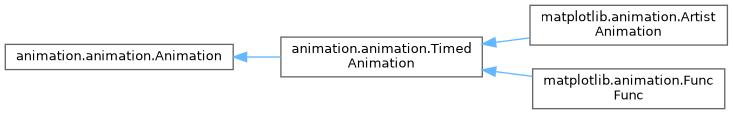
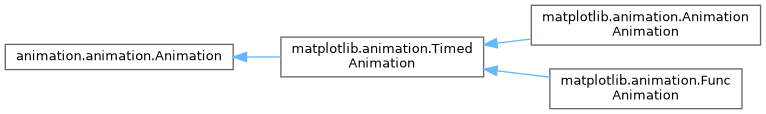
node "matplotlib.animation.Artist Animation": label "matplotlib.animation.Artist Animation" -> "matplotlib.animation.Animation Animation"
node "animation.animation.Timed Animation": label "animation.animation.Timed Animation" -> "matplotlib.animation.Timed Animation"
node "matplotlib.animation.Func Func": label "matplotlib.animation.Func Func" -> "matplotlib.animation.Func Animation"
